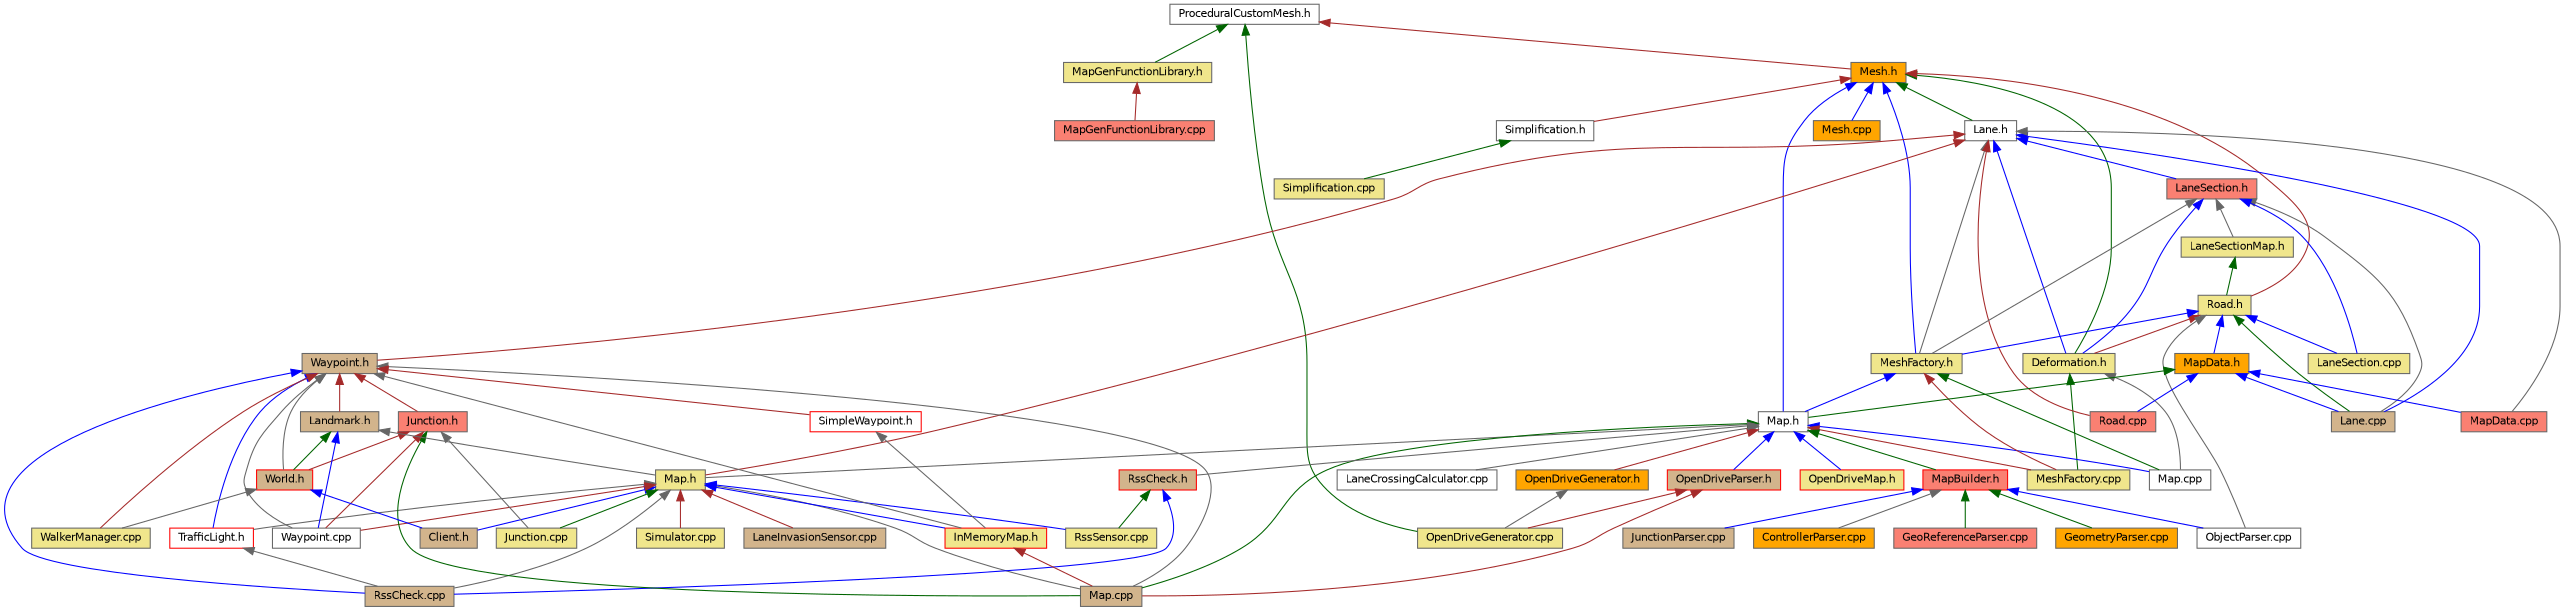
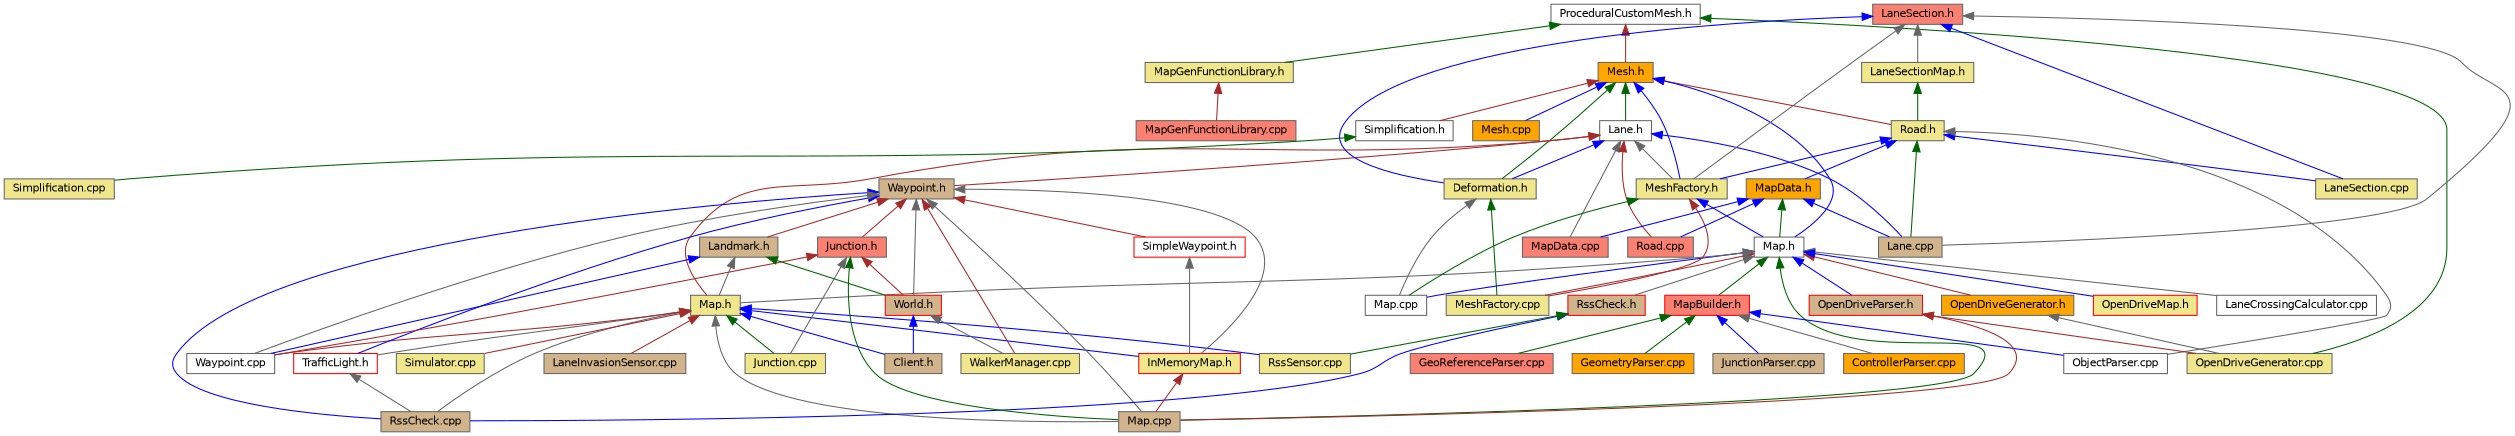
edge "LaneSection.h" -> "Lane.h": removed
edge "Deformation.h" -> "Road.h": removed
